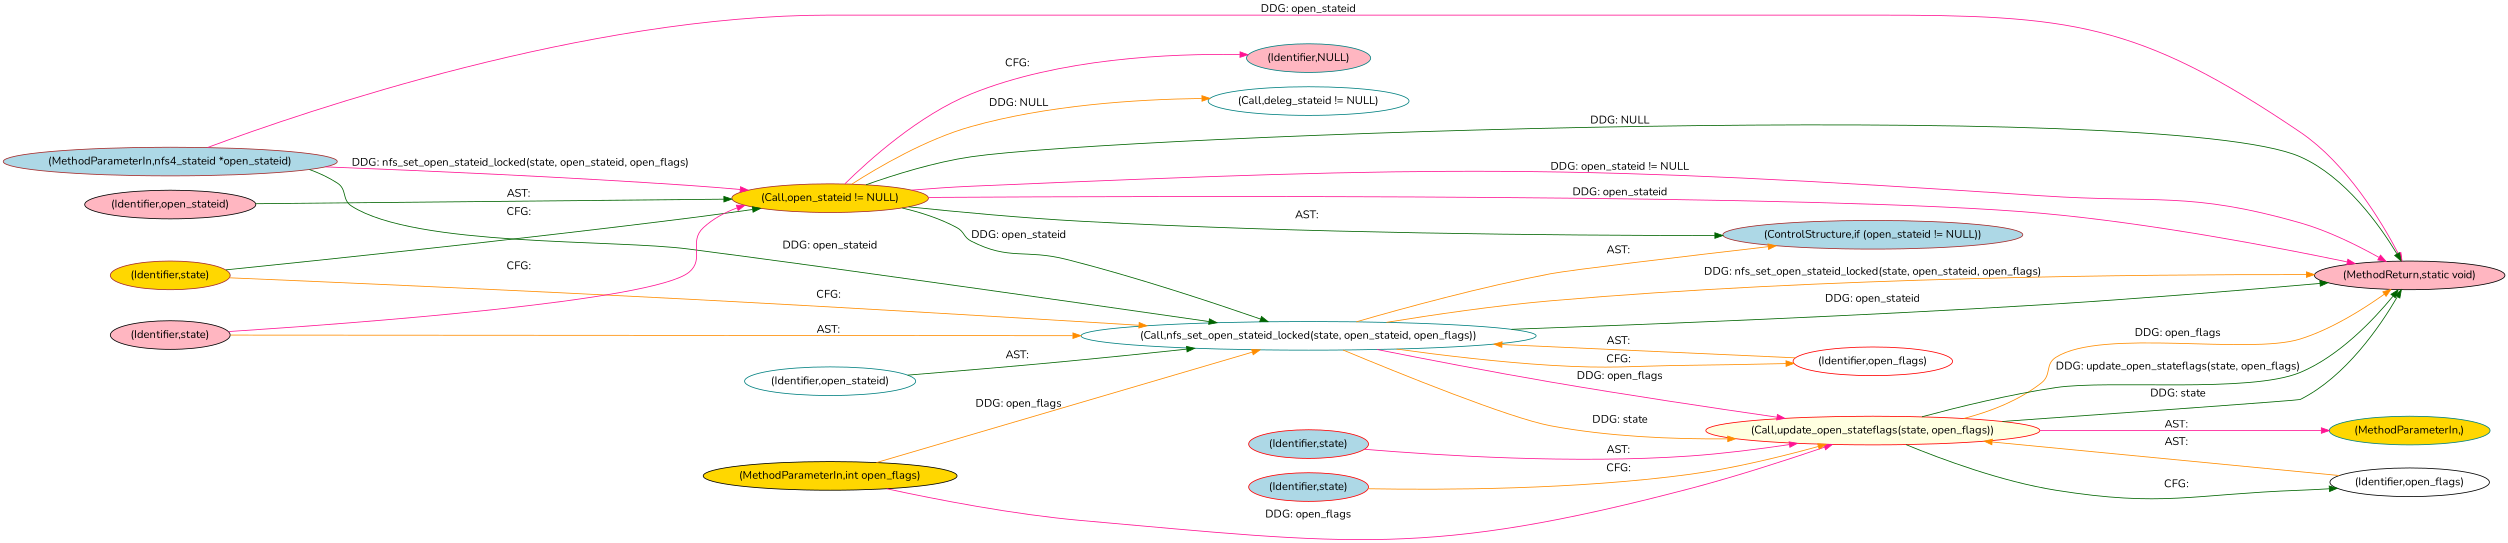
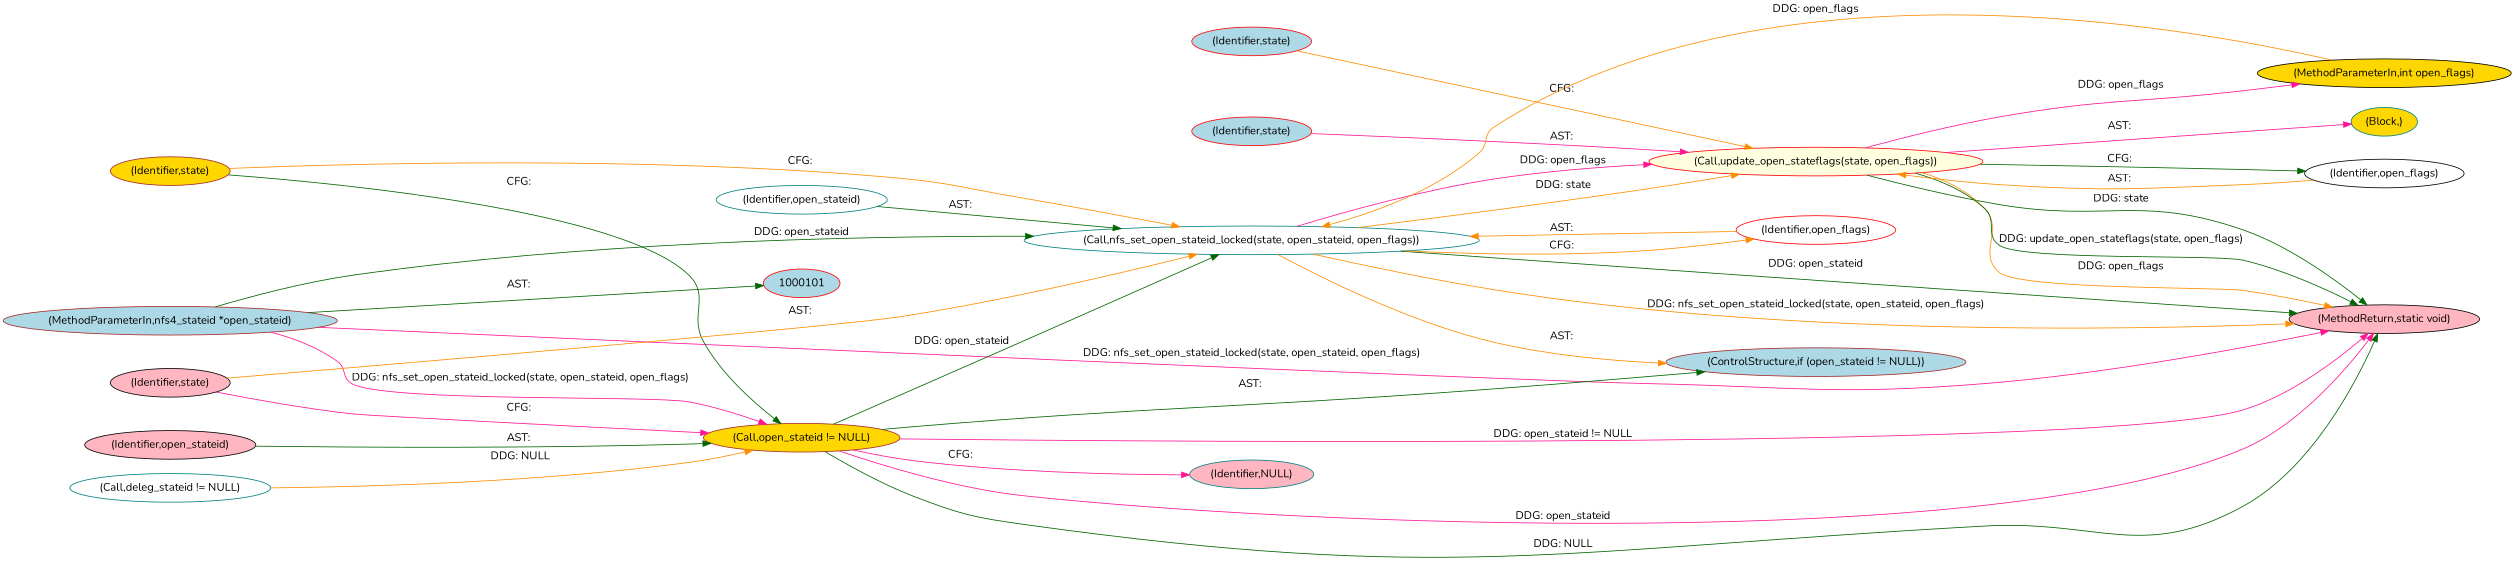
edge "(MethodParameterIn,nfs4_stateid *open_stateid)" -> "(MethodReturn,static void)": label "DDG: open_stateid" -> "DDG: nfs_set_open_stateid_locked(state, open_stateid, open_flags)"
edge "(Call,open_stateid != NULL)" -> "(Call,deleg_stateid != NULL)": reversed
node "1000101": added
node "(MethodParameterIn,)": label "(MethodParameterIn,)" -> "(Block,)"
edge "(MethodParameterIn,int open_flags)" -> "(Call,update_open_stateflags(state, open_flags))": reversed
